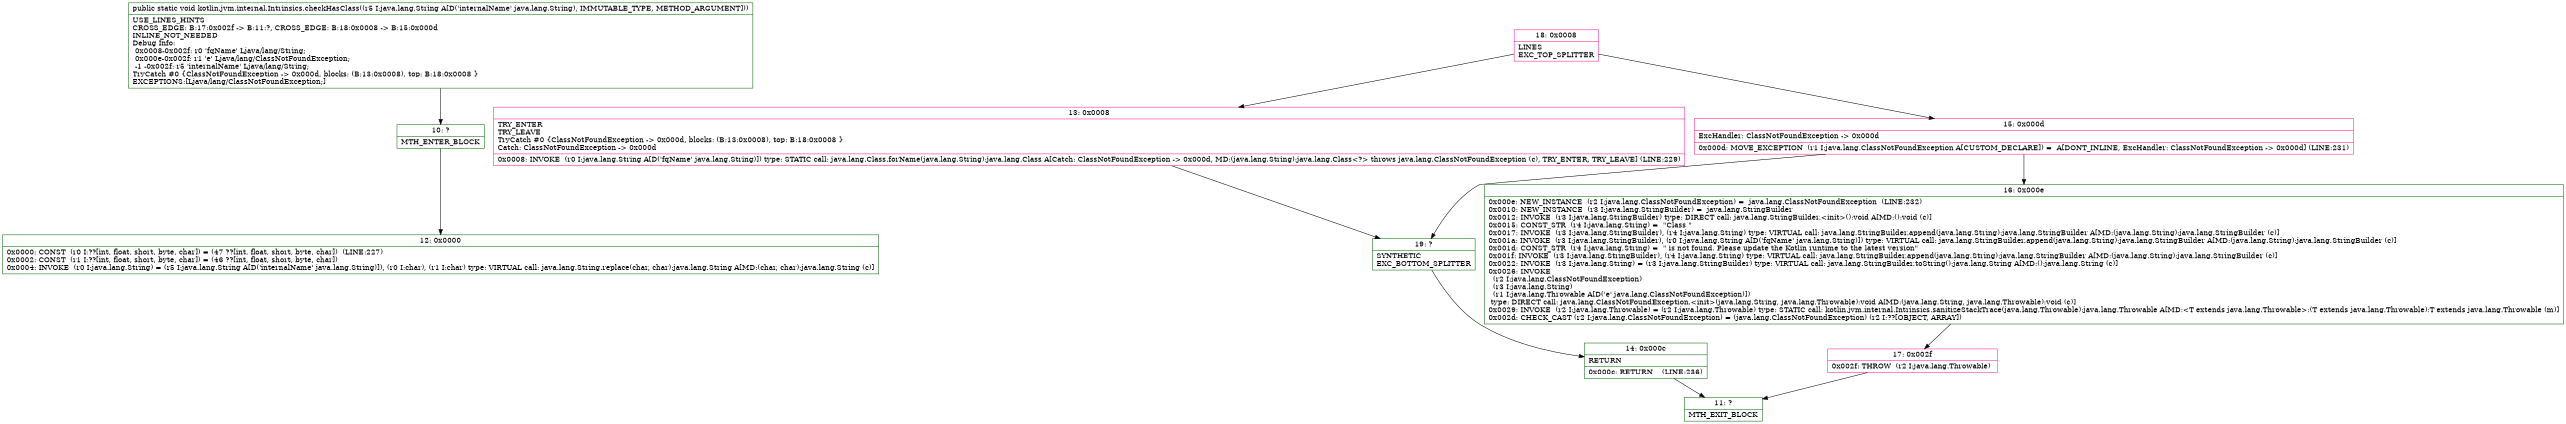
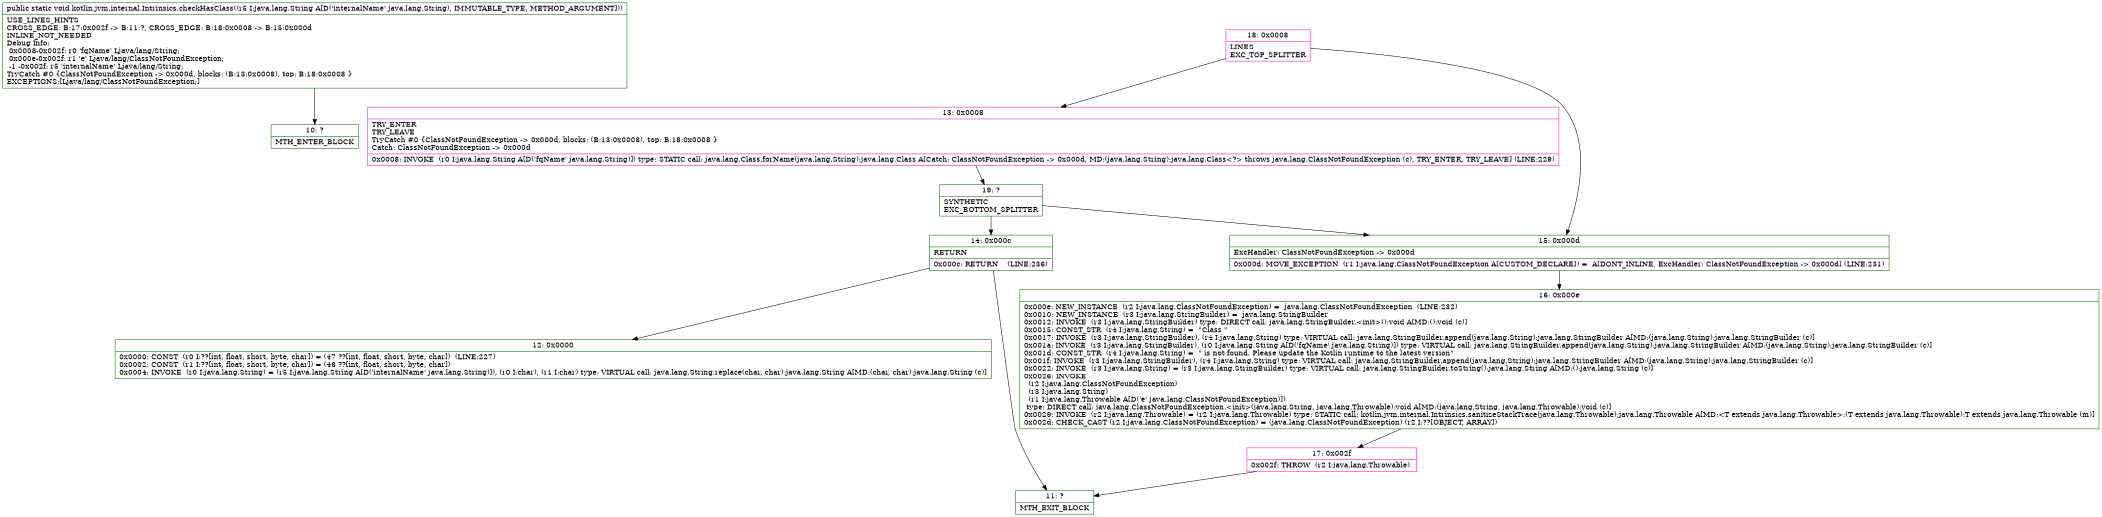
node "15: 0x000d": color deeppink -> darkgreen
edge "15: 0x000d" -> "19: ?": reversed
edge "10: ?" -> "12: 0x0000": now "14: 0x000c" -> "12: 0x0000"
